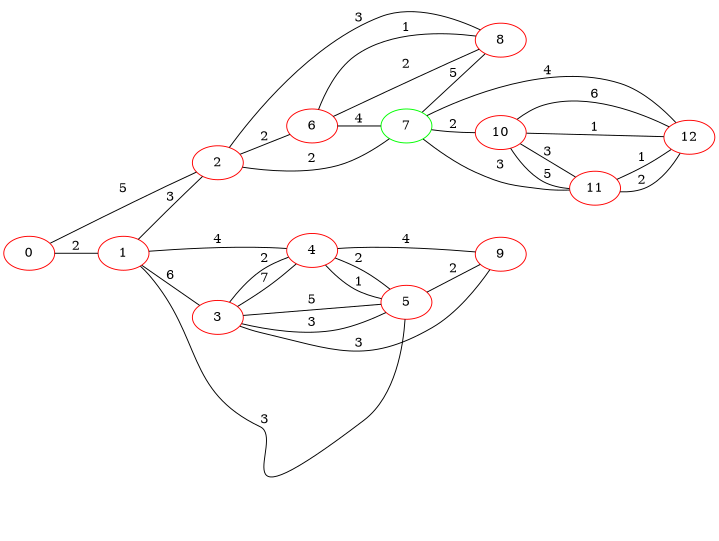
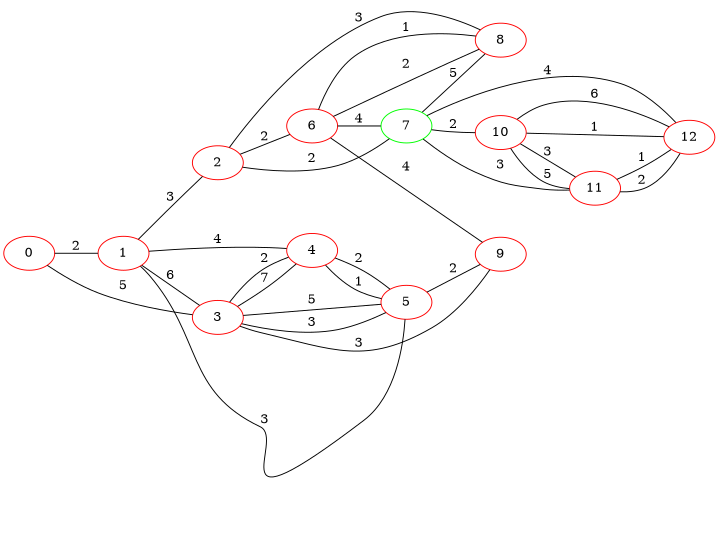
edge "2" -- "0": now "3" -- "0"
edge "4" -- "9": now "6" -- "9"
